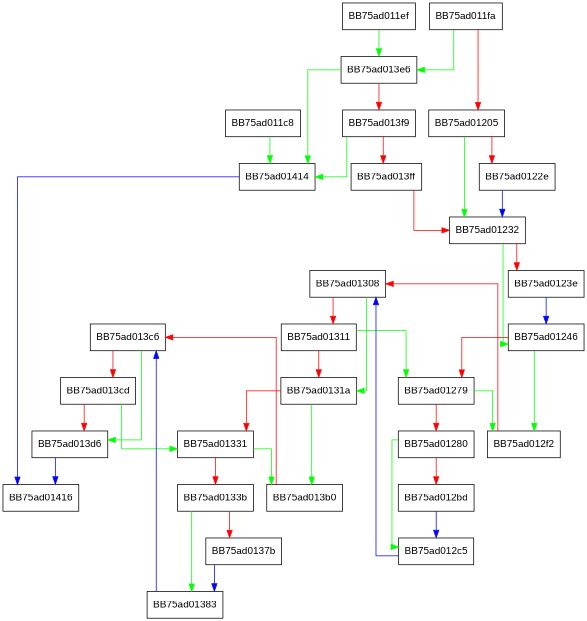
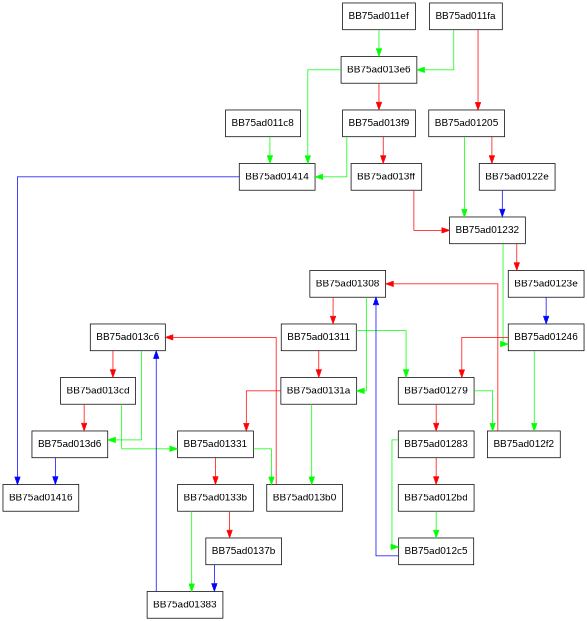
node "BB75ad01280": label "BB75ad01280" -> "BB75ad01283"
edge "BB75ad012bd" -> "BB75ad012c5": color blue -> green
